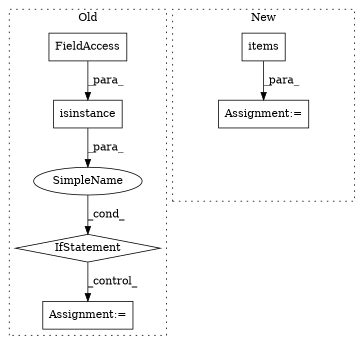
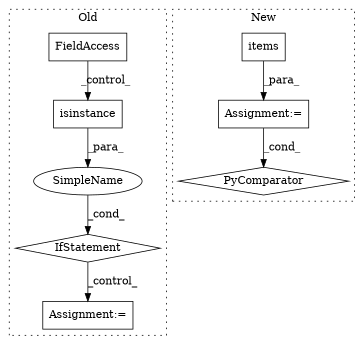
edge "FieldAccess" -> "isinstance": label "_para_" -> "_control_"
node "PyComparator": added
